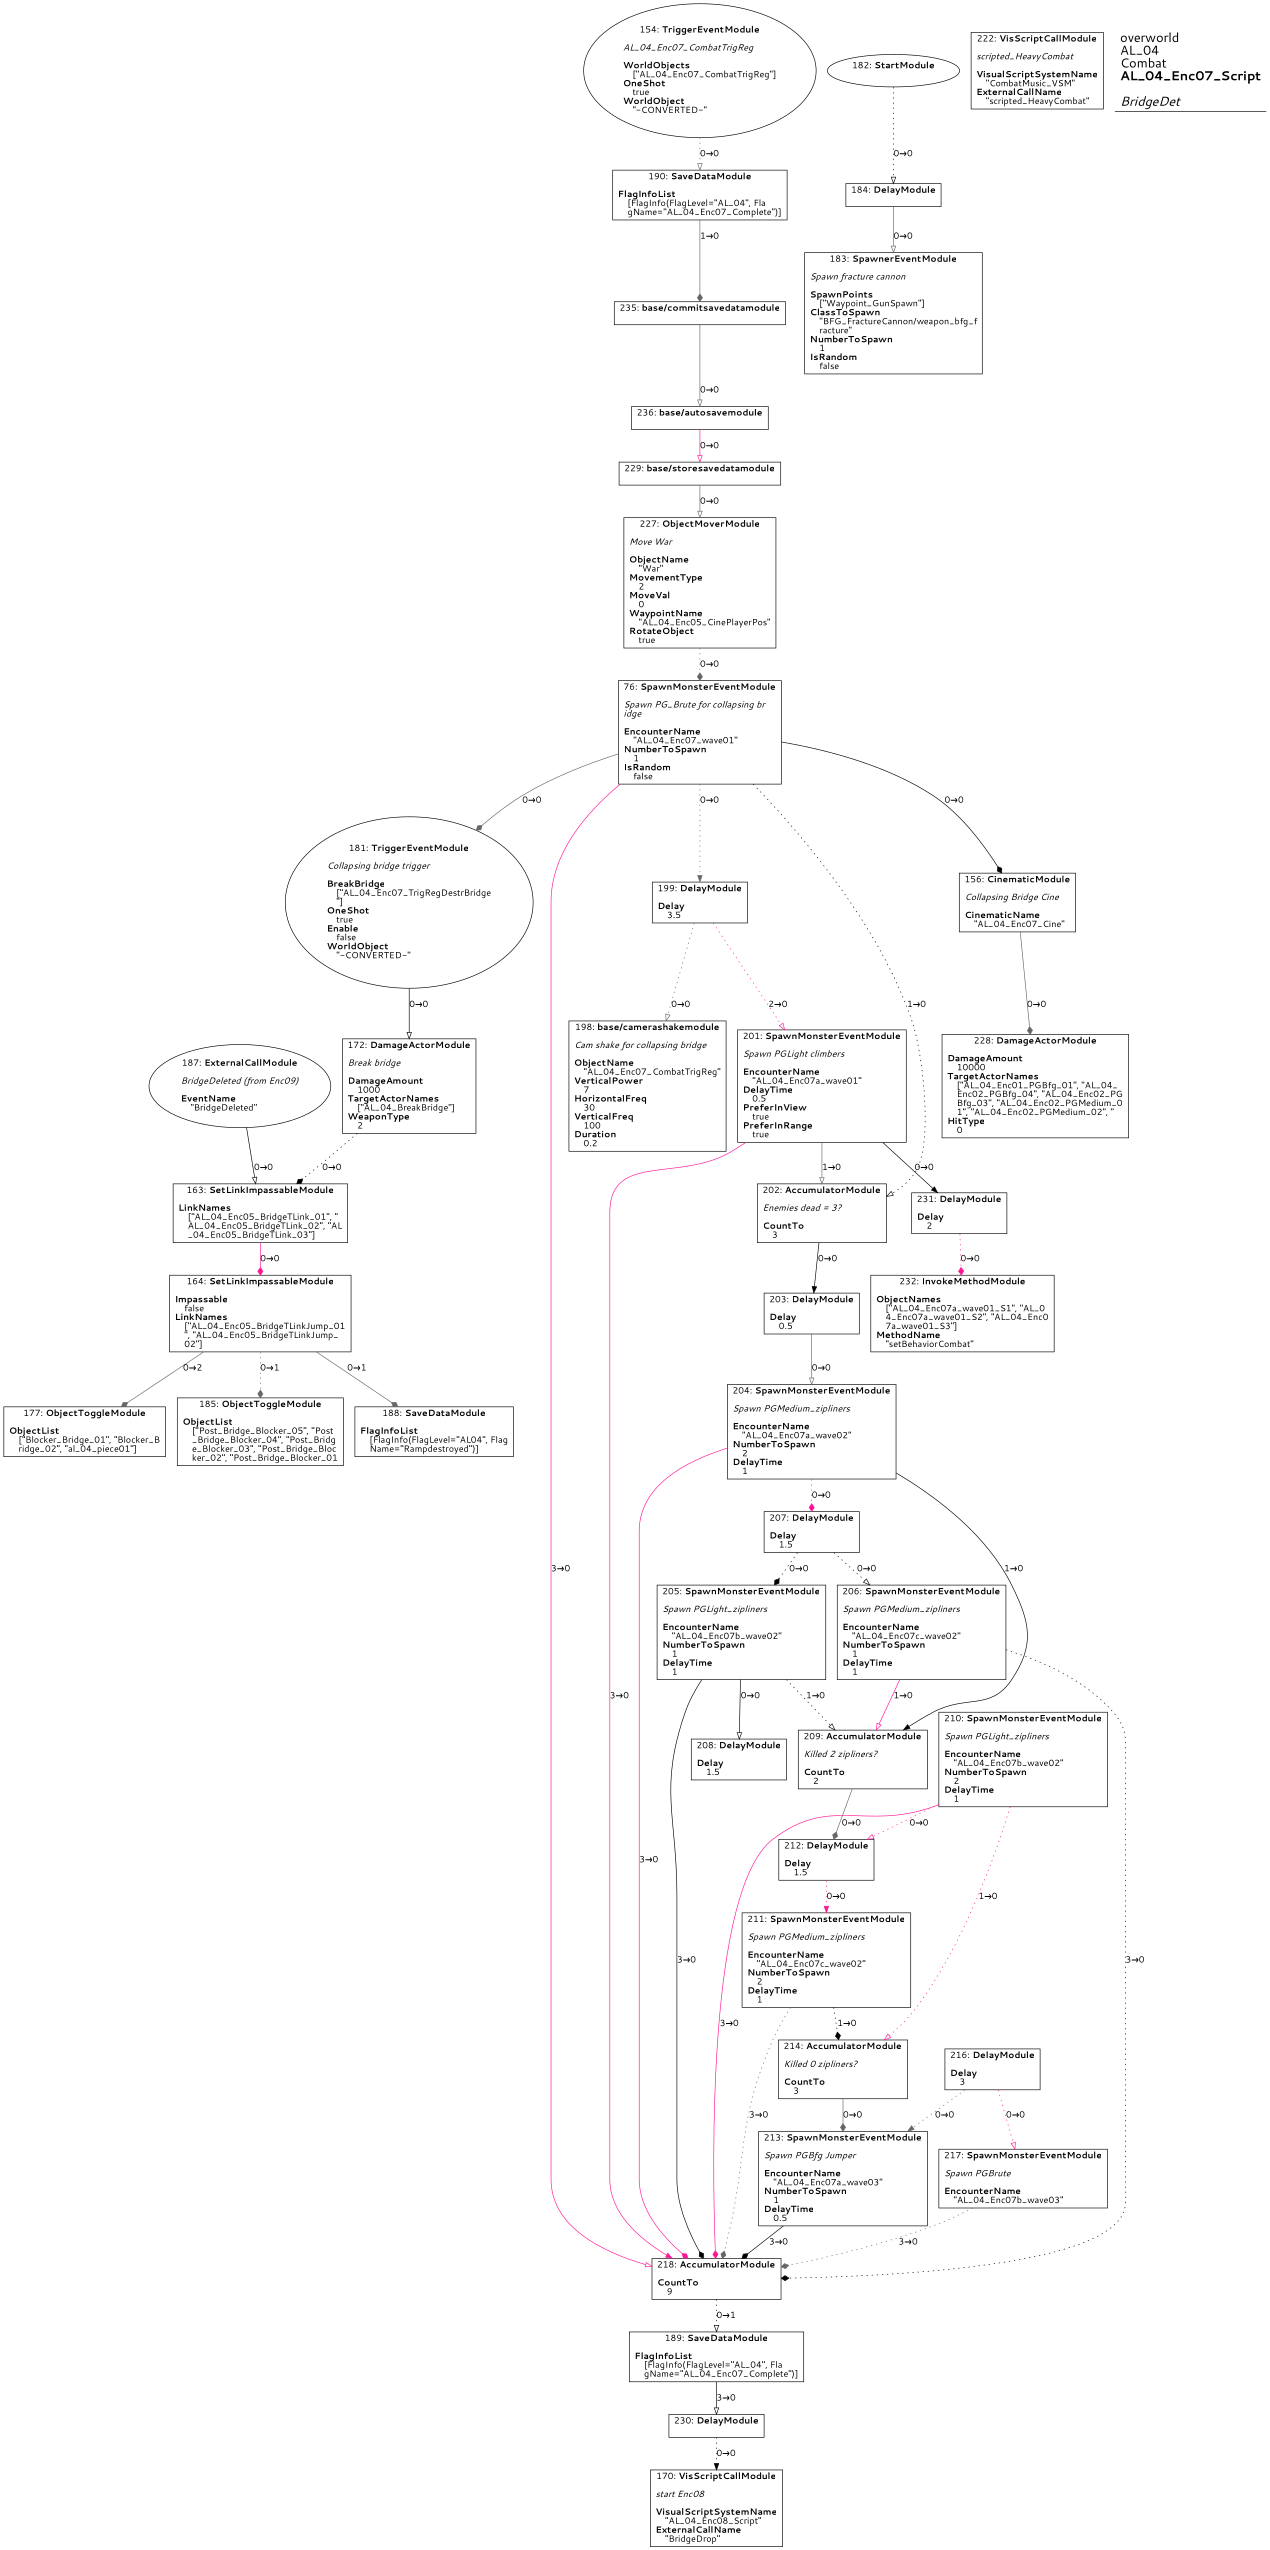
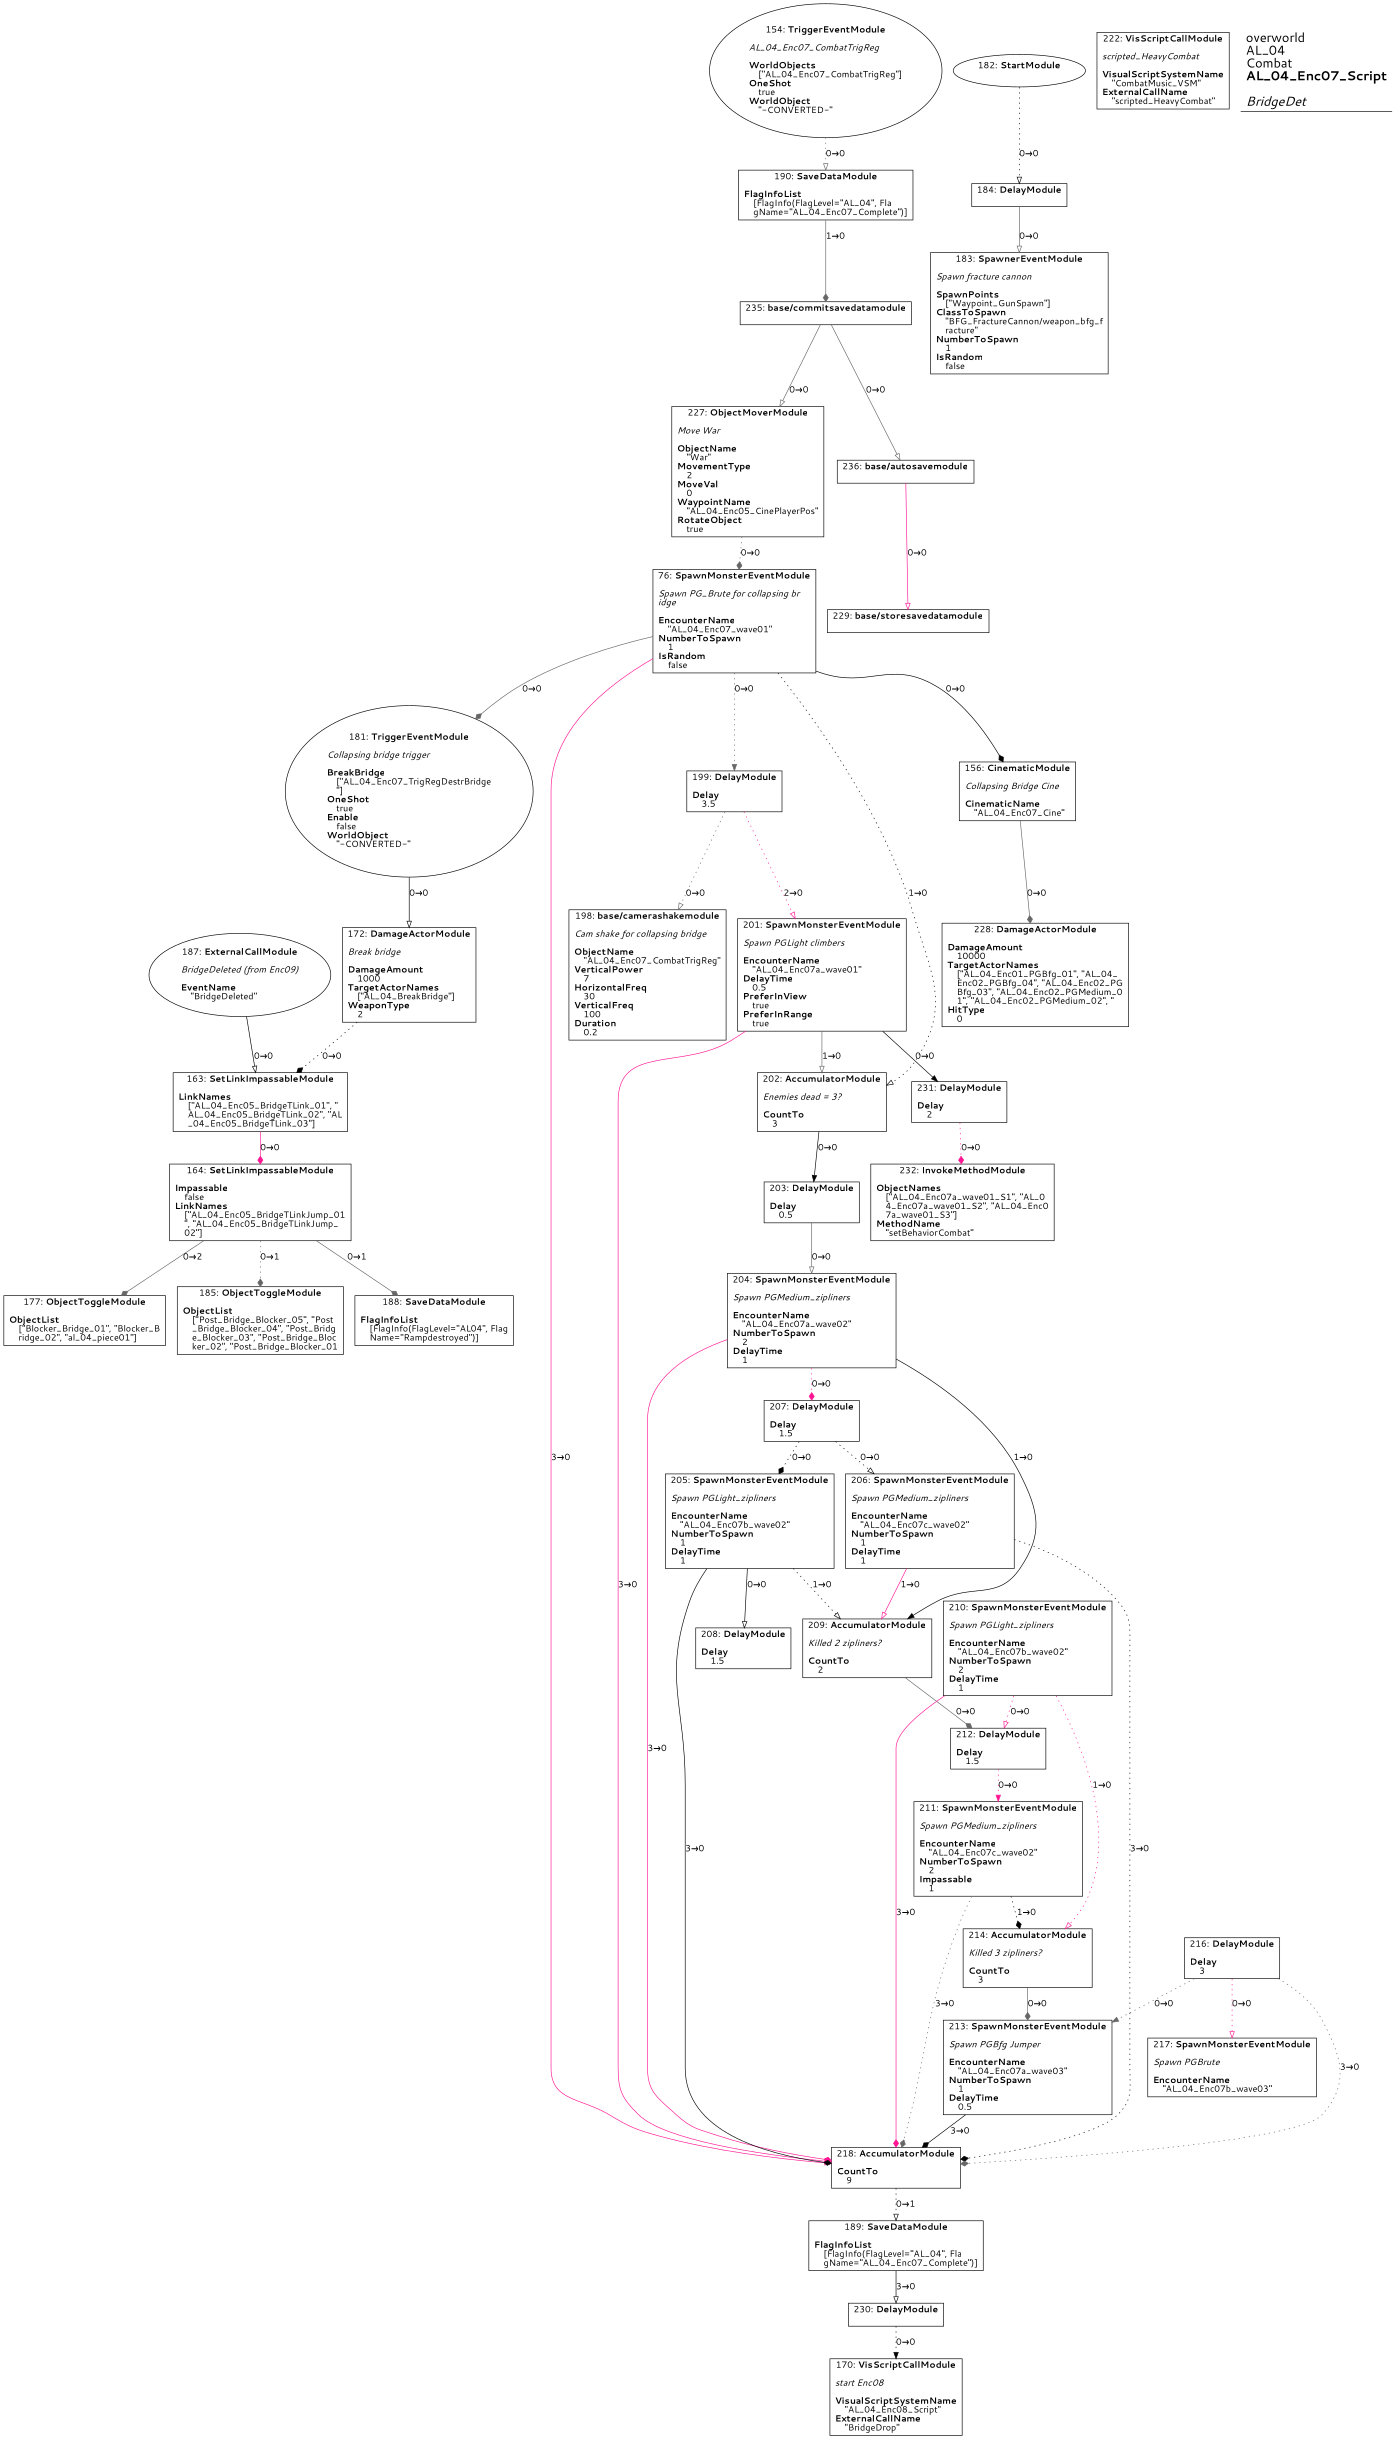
edge "229:" -> "227:": now "235:" -> "227:"
node "211:": text "DelayTime" -> "Impassable"
node "214:": text "Killed 0 zipliners?" -> "Killed 3 zipliners?"
edge "217:" -> "218:": now "216:" -> "218:"
